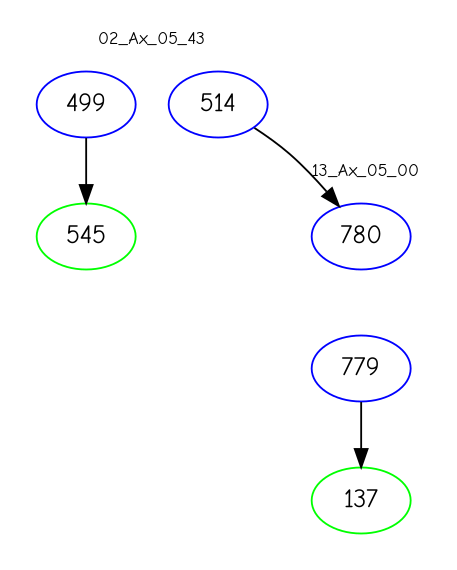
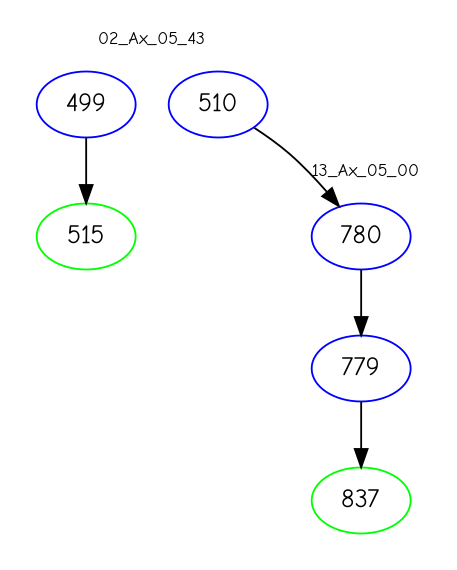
node "514": label "514" -> "510"
node "545": label "545" -> "515"
edge "780" -> "779": added
node "137": label "137" -> "837"
